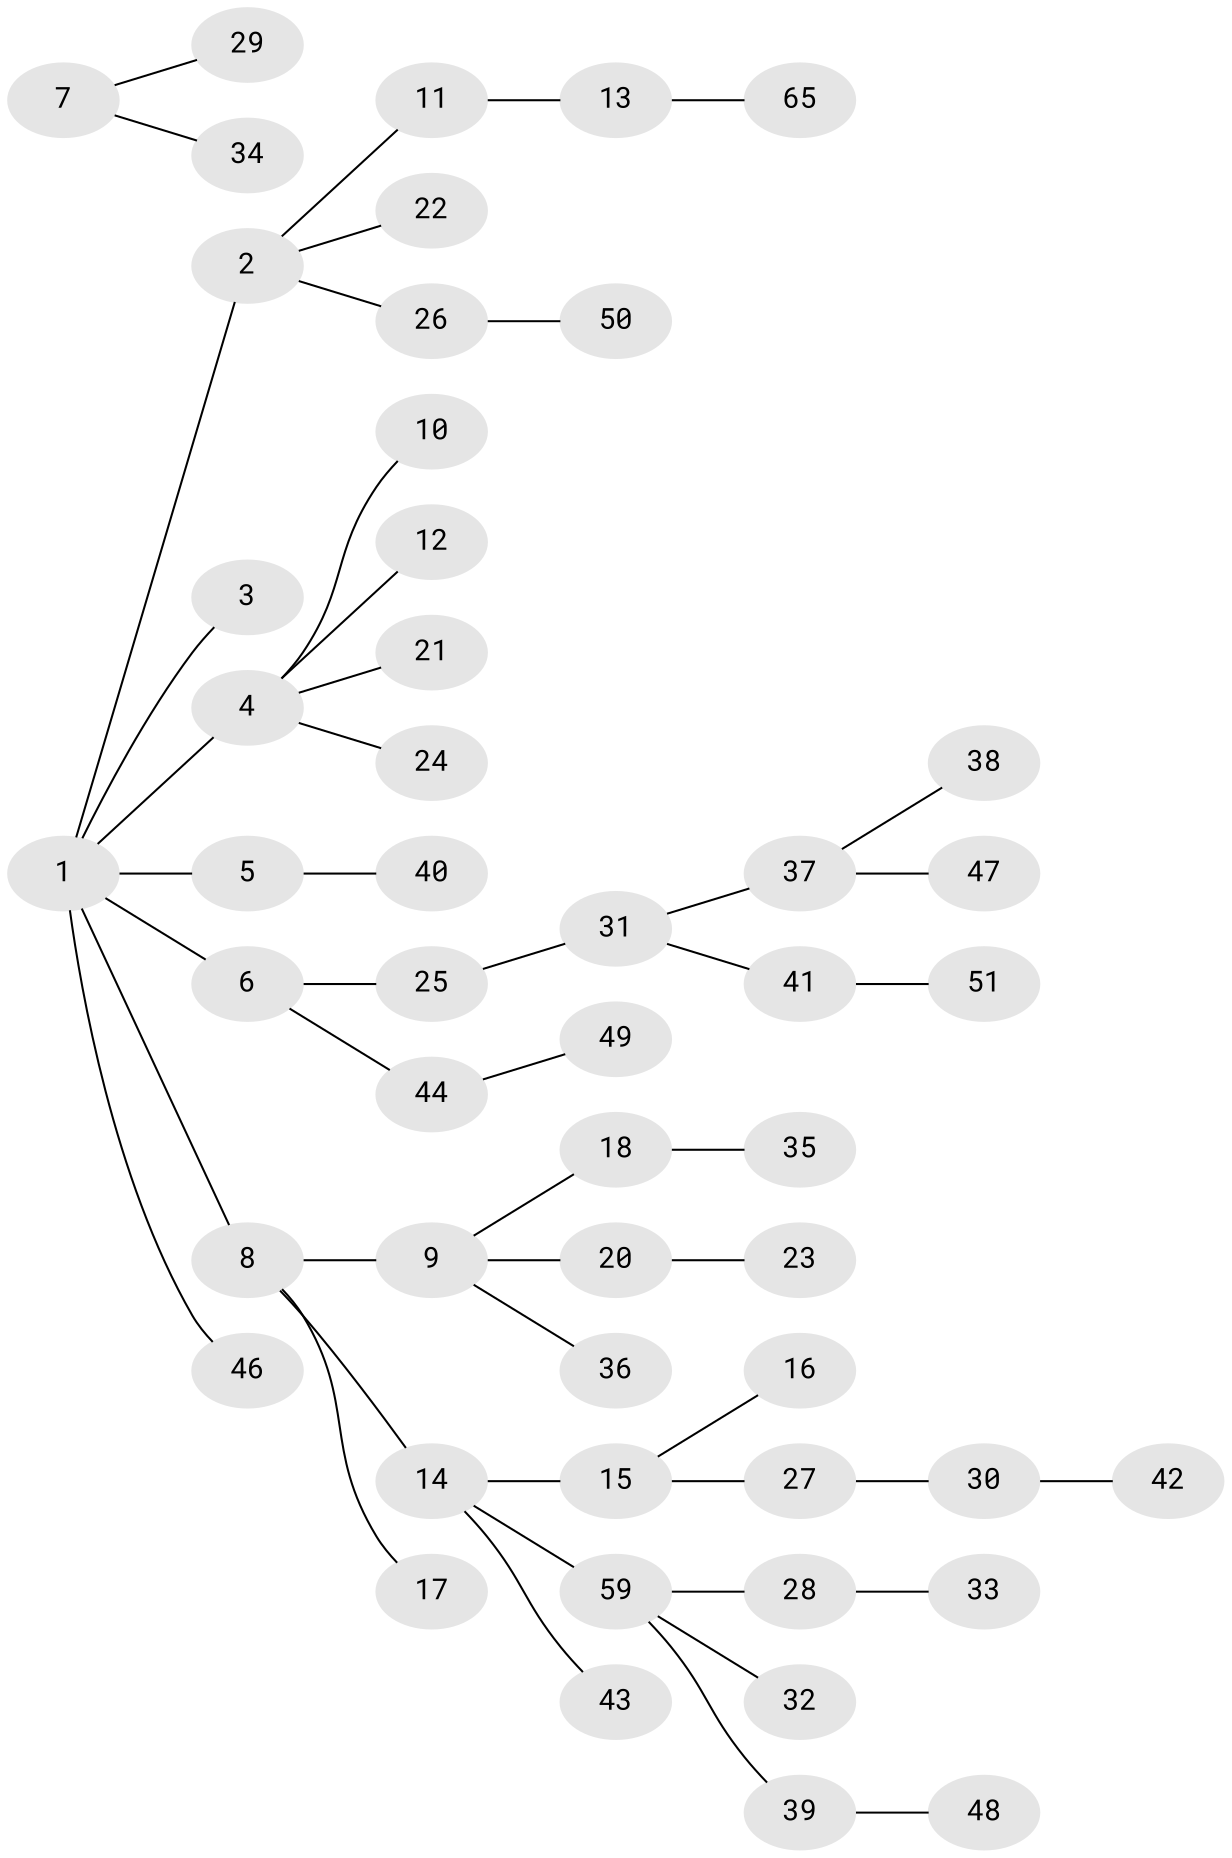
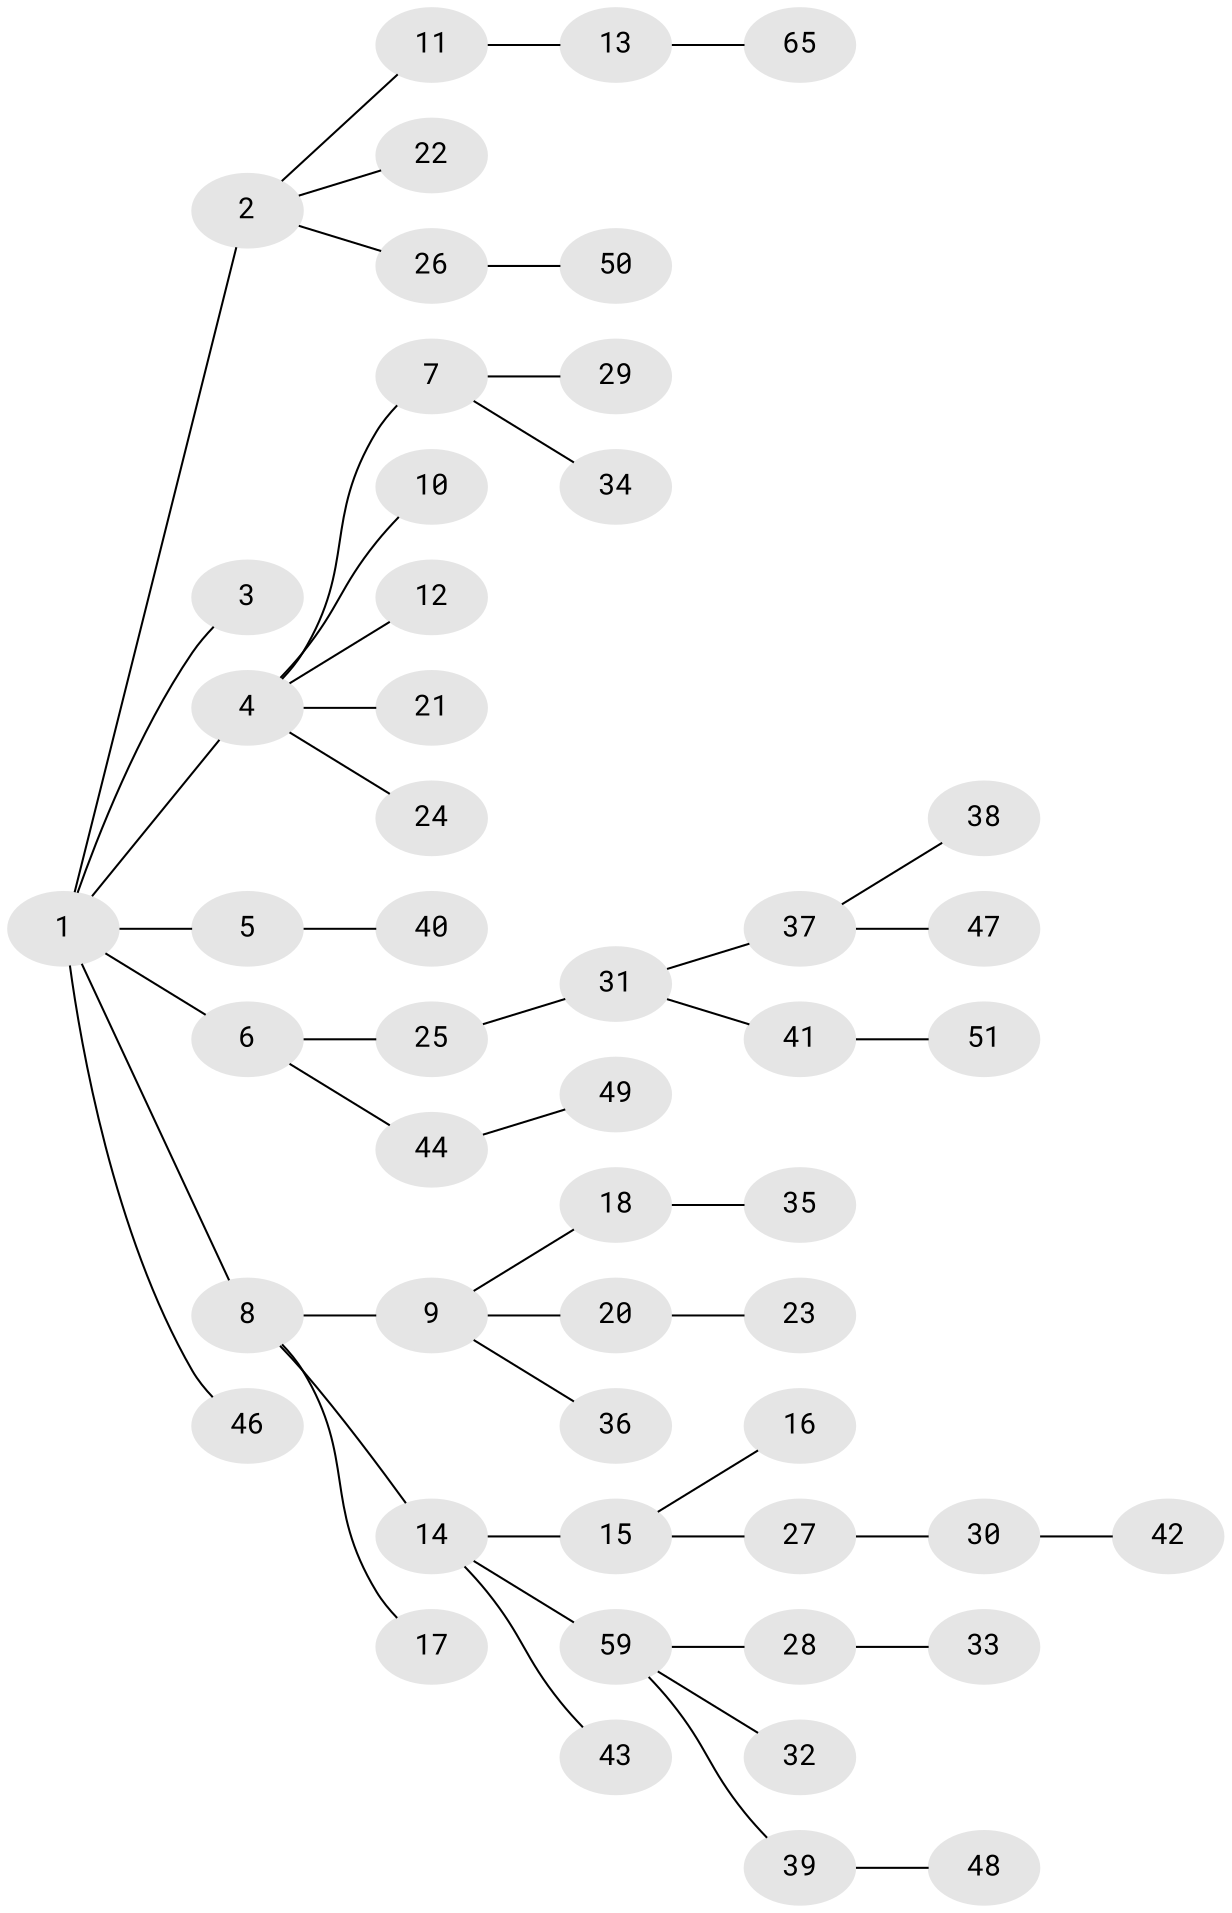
edge "7" -- "4": added
